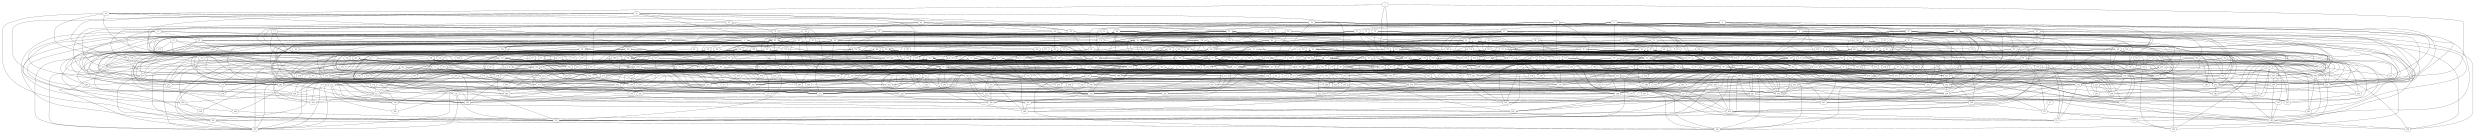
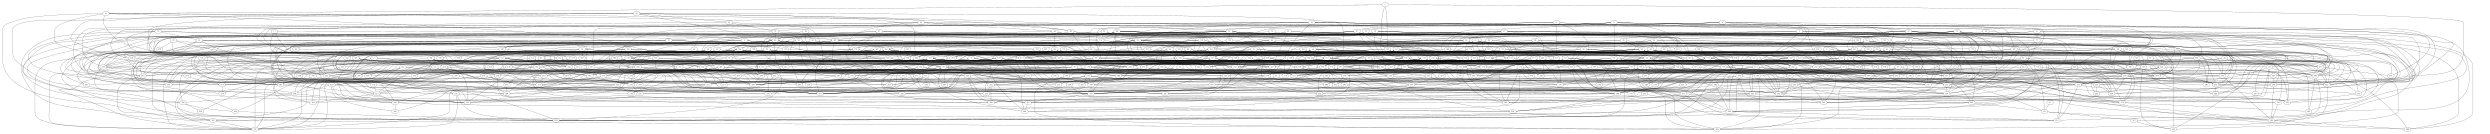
node "250": added
